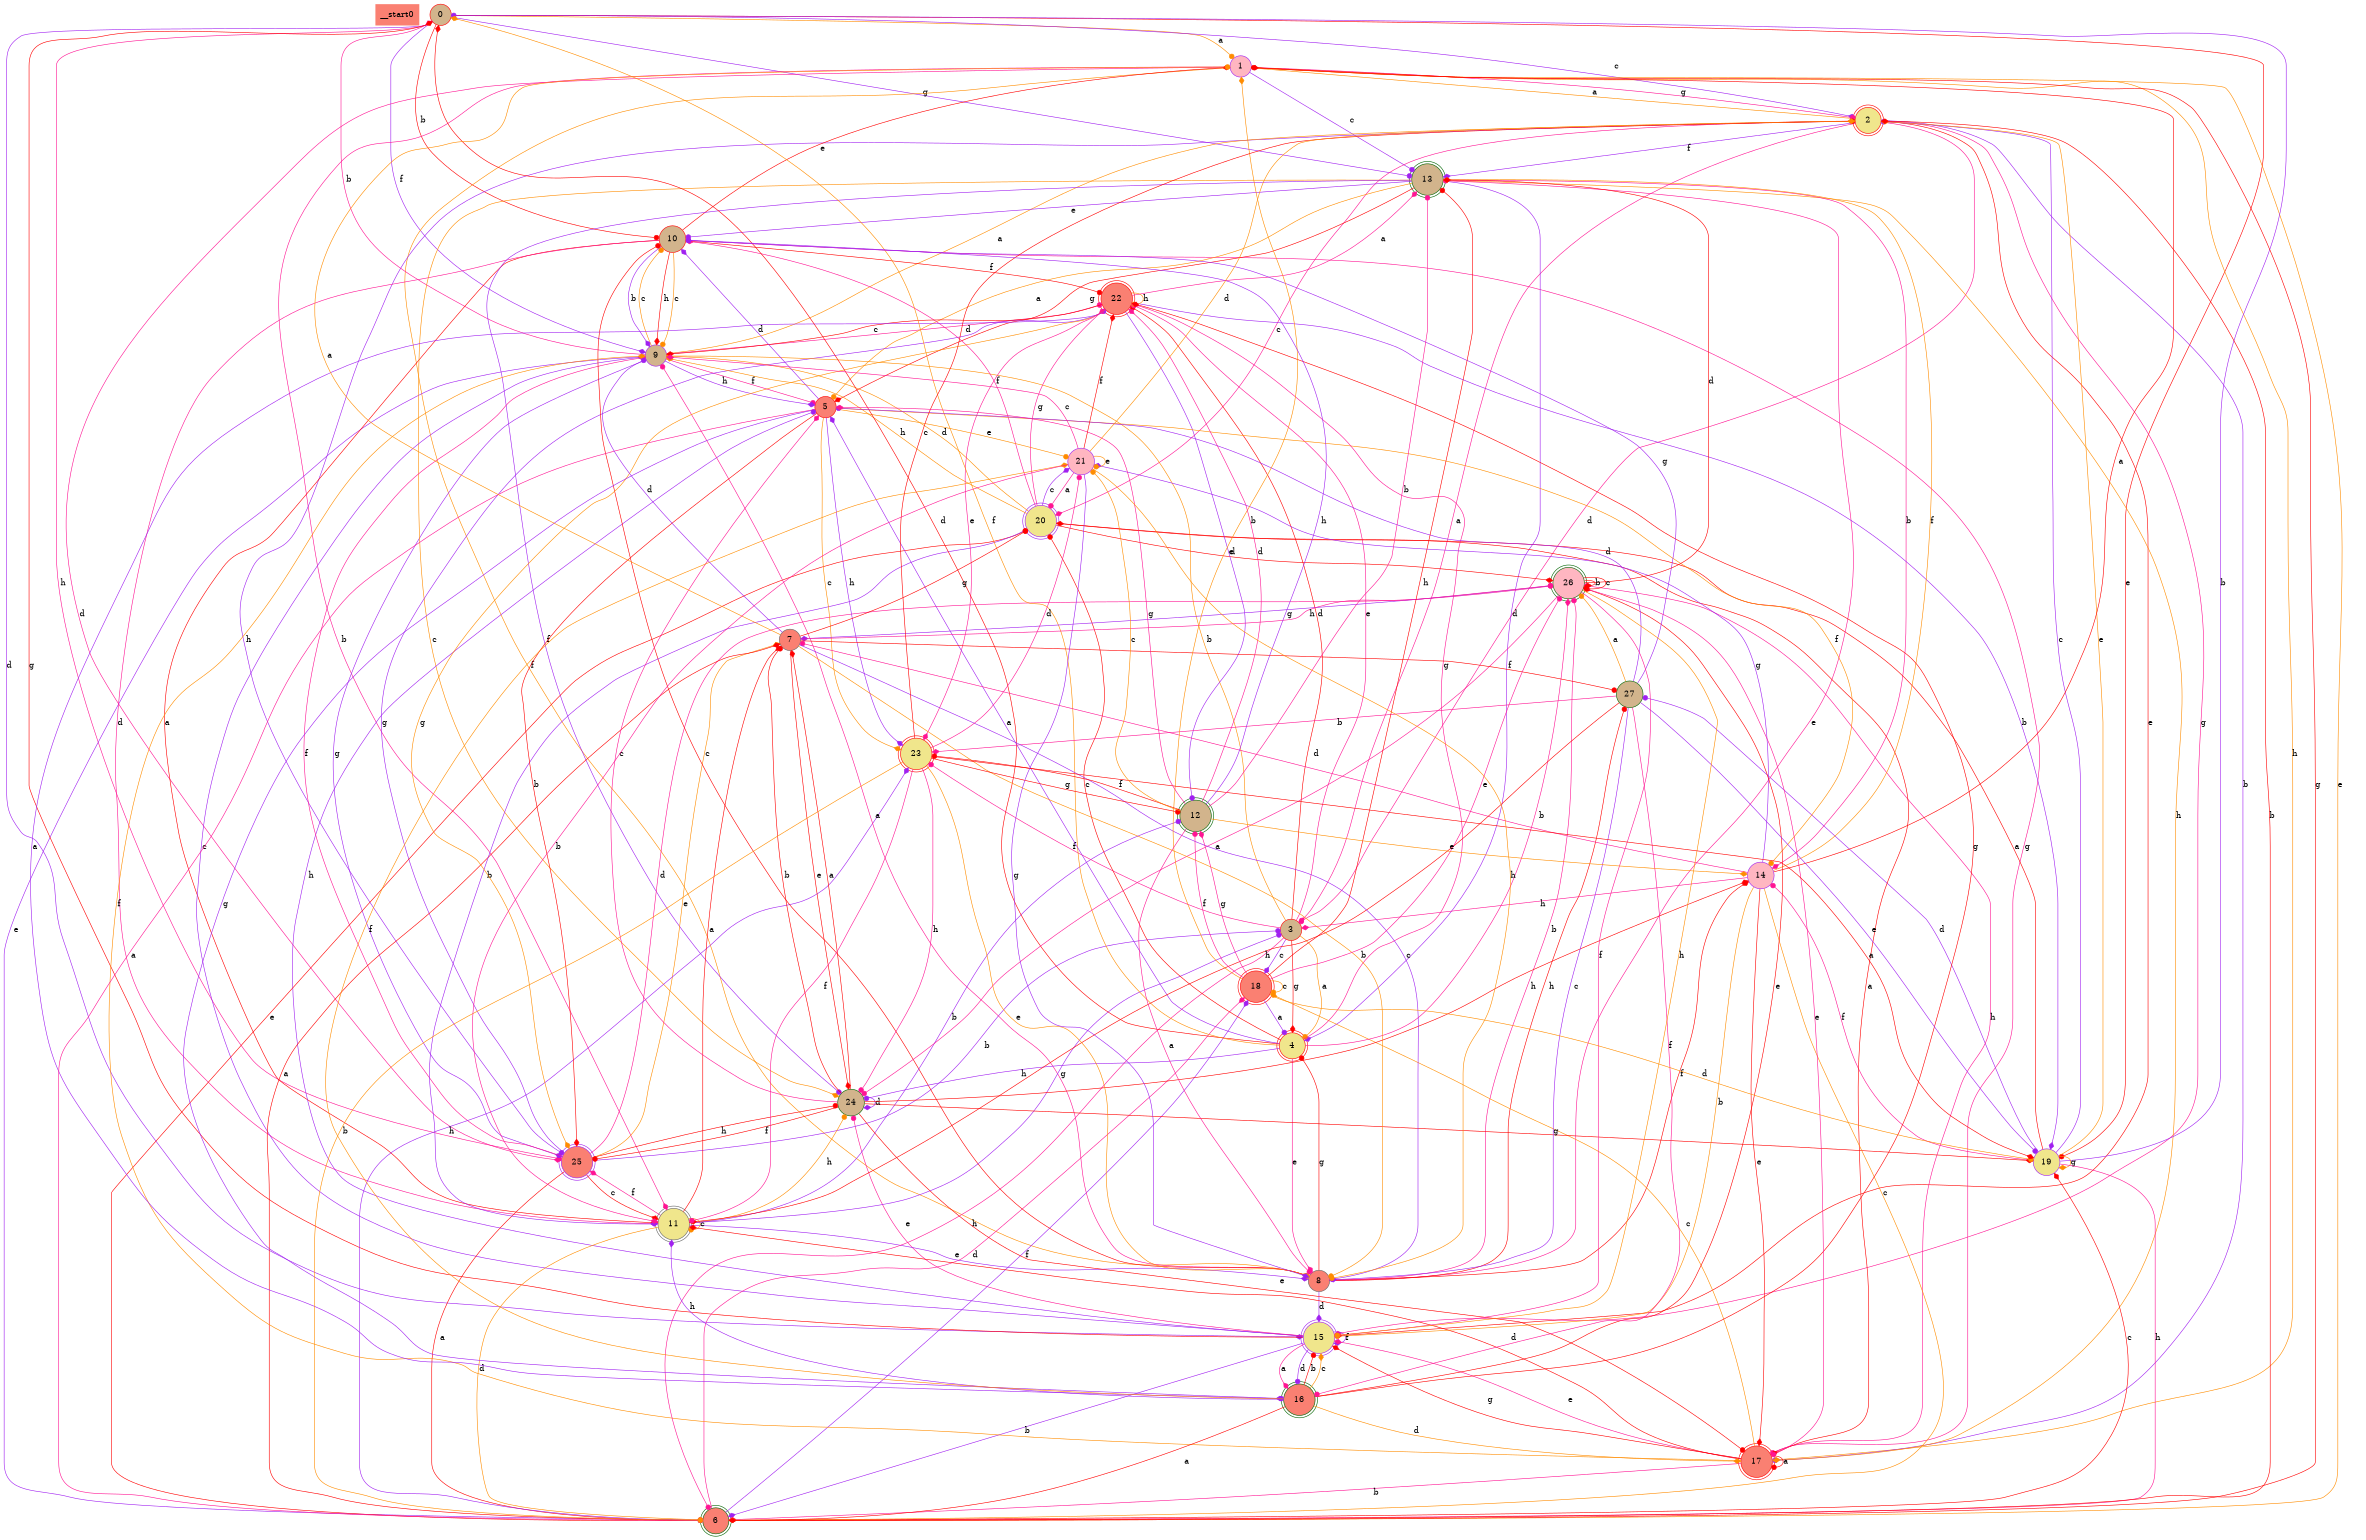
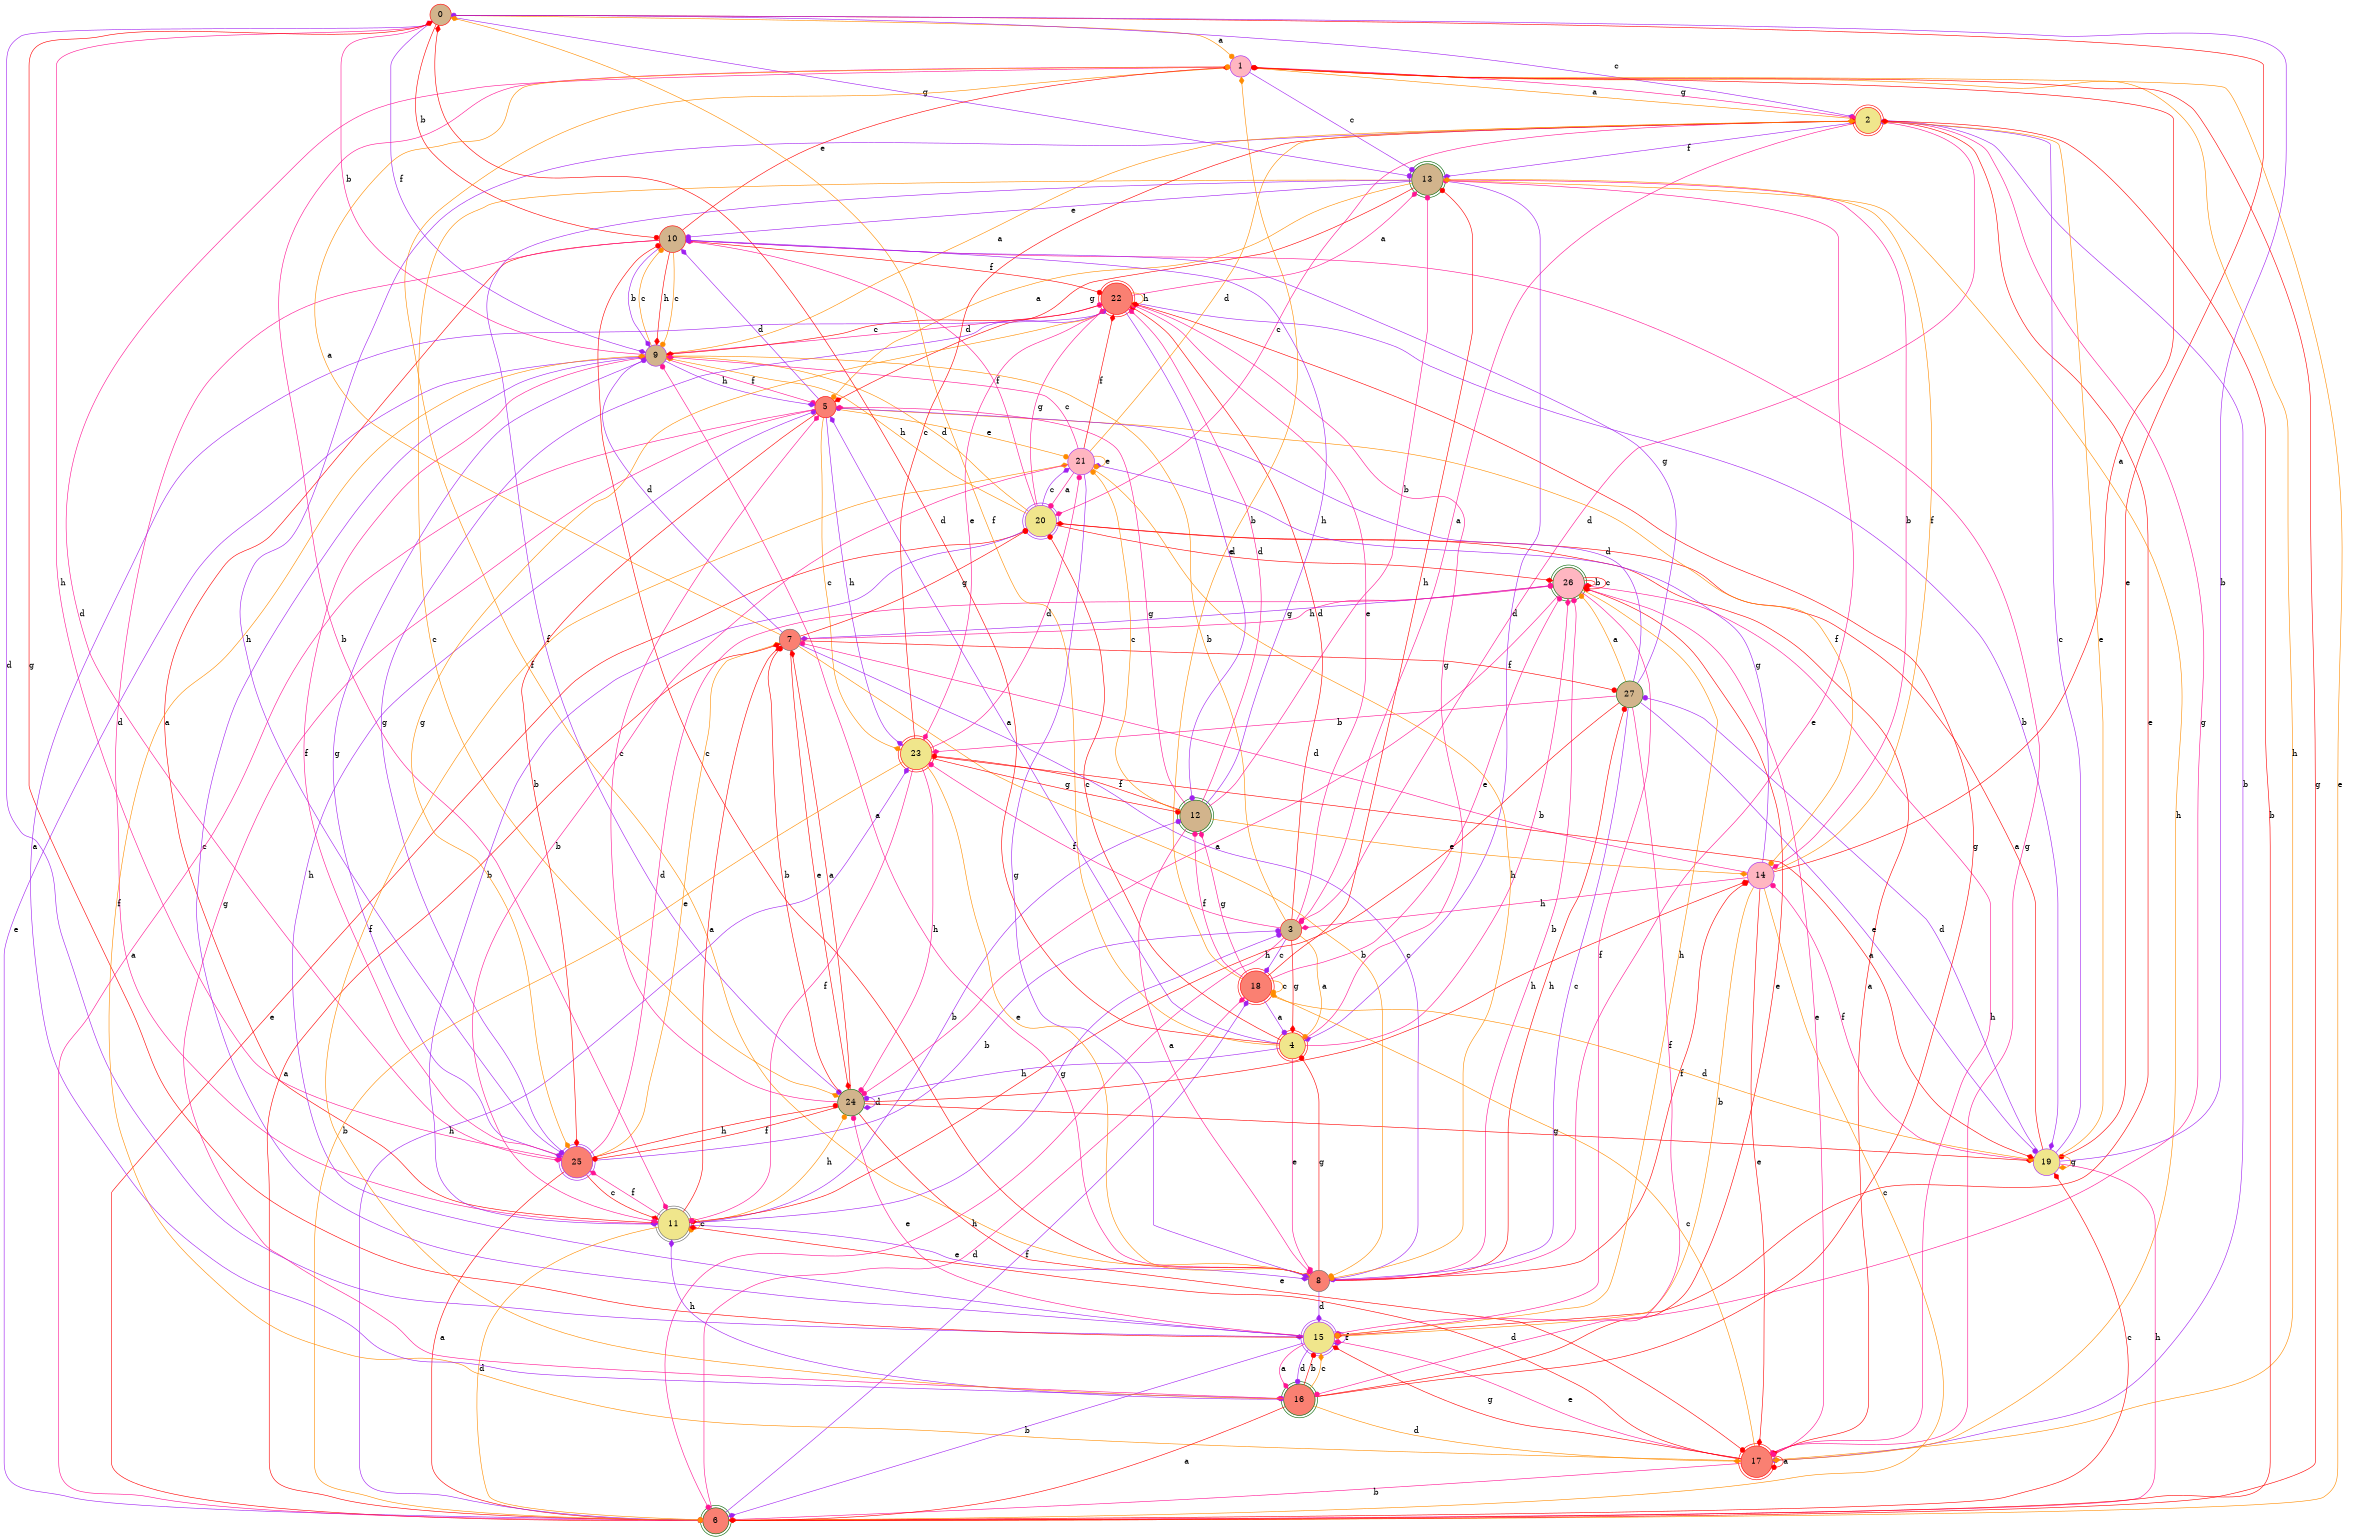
node "__start0": removed
edge "26" -> "13": removed, label "d"
edge "5" -> "16": color purple -> deeppink
